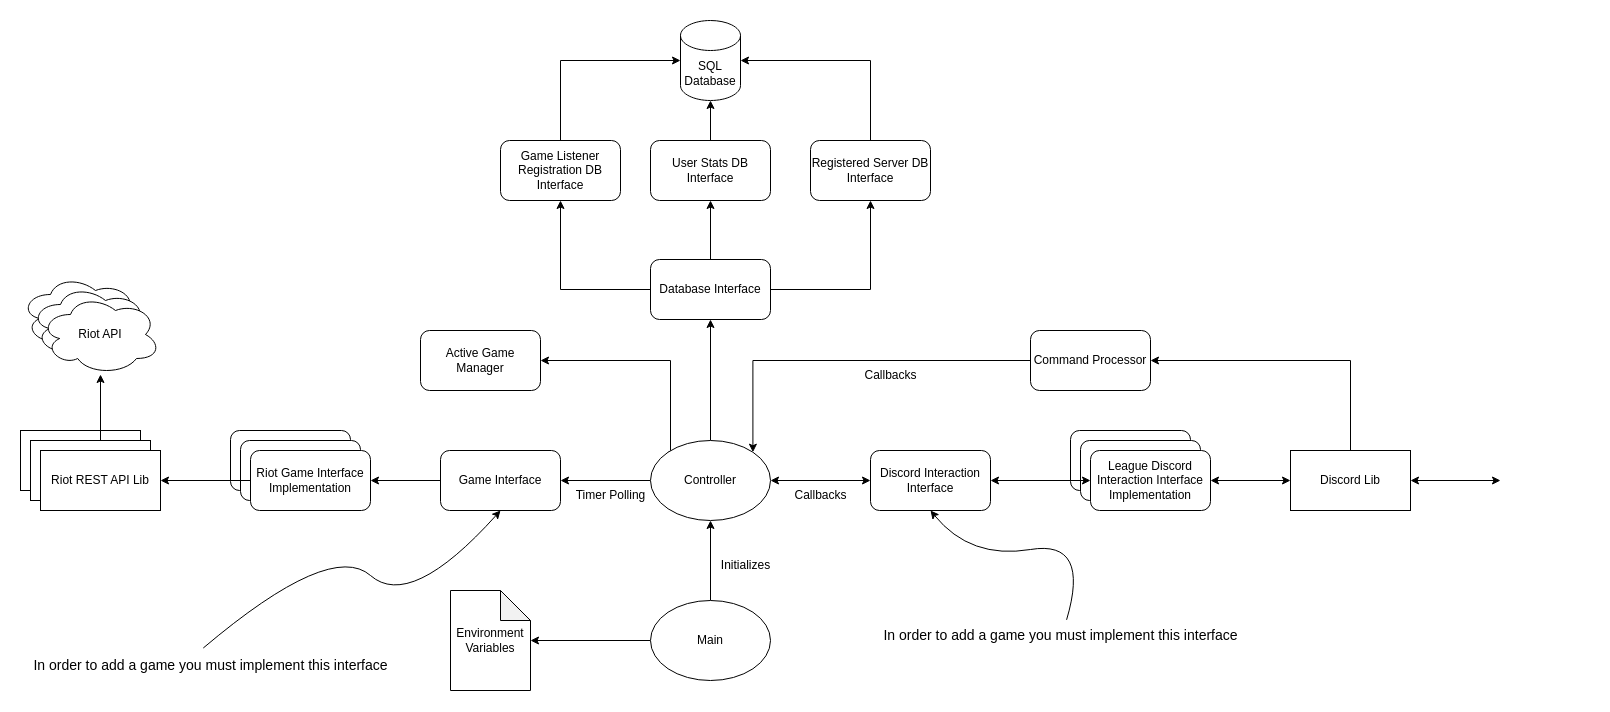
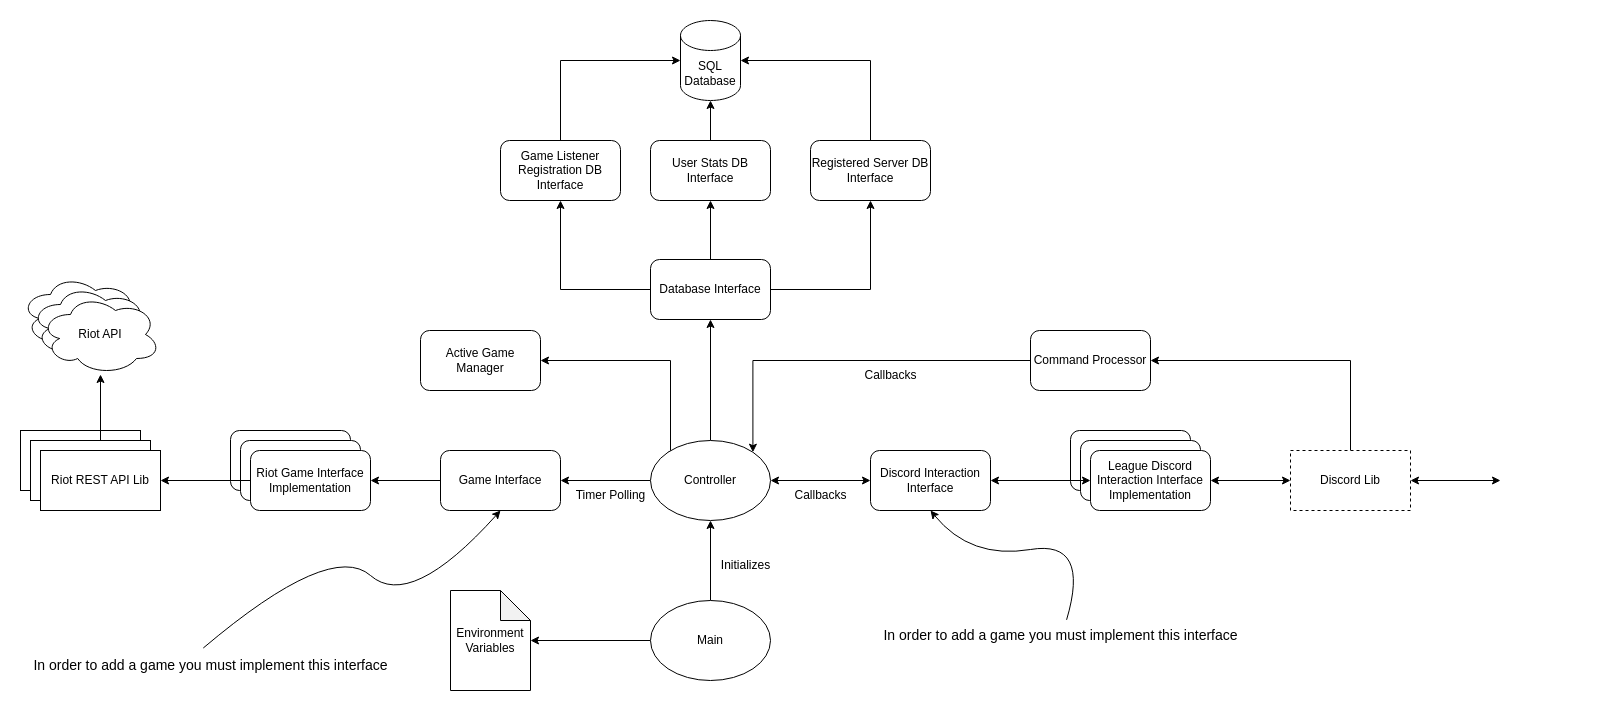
node "Discord Lib": style solid -> dashed
